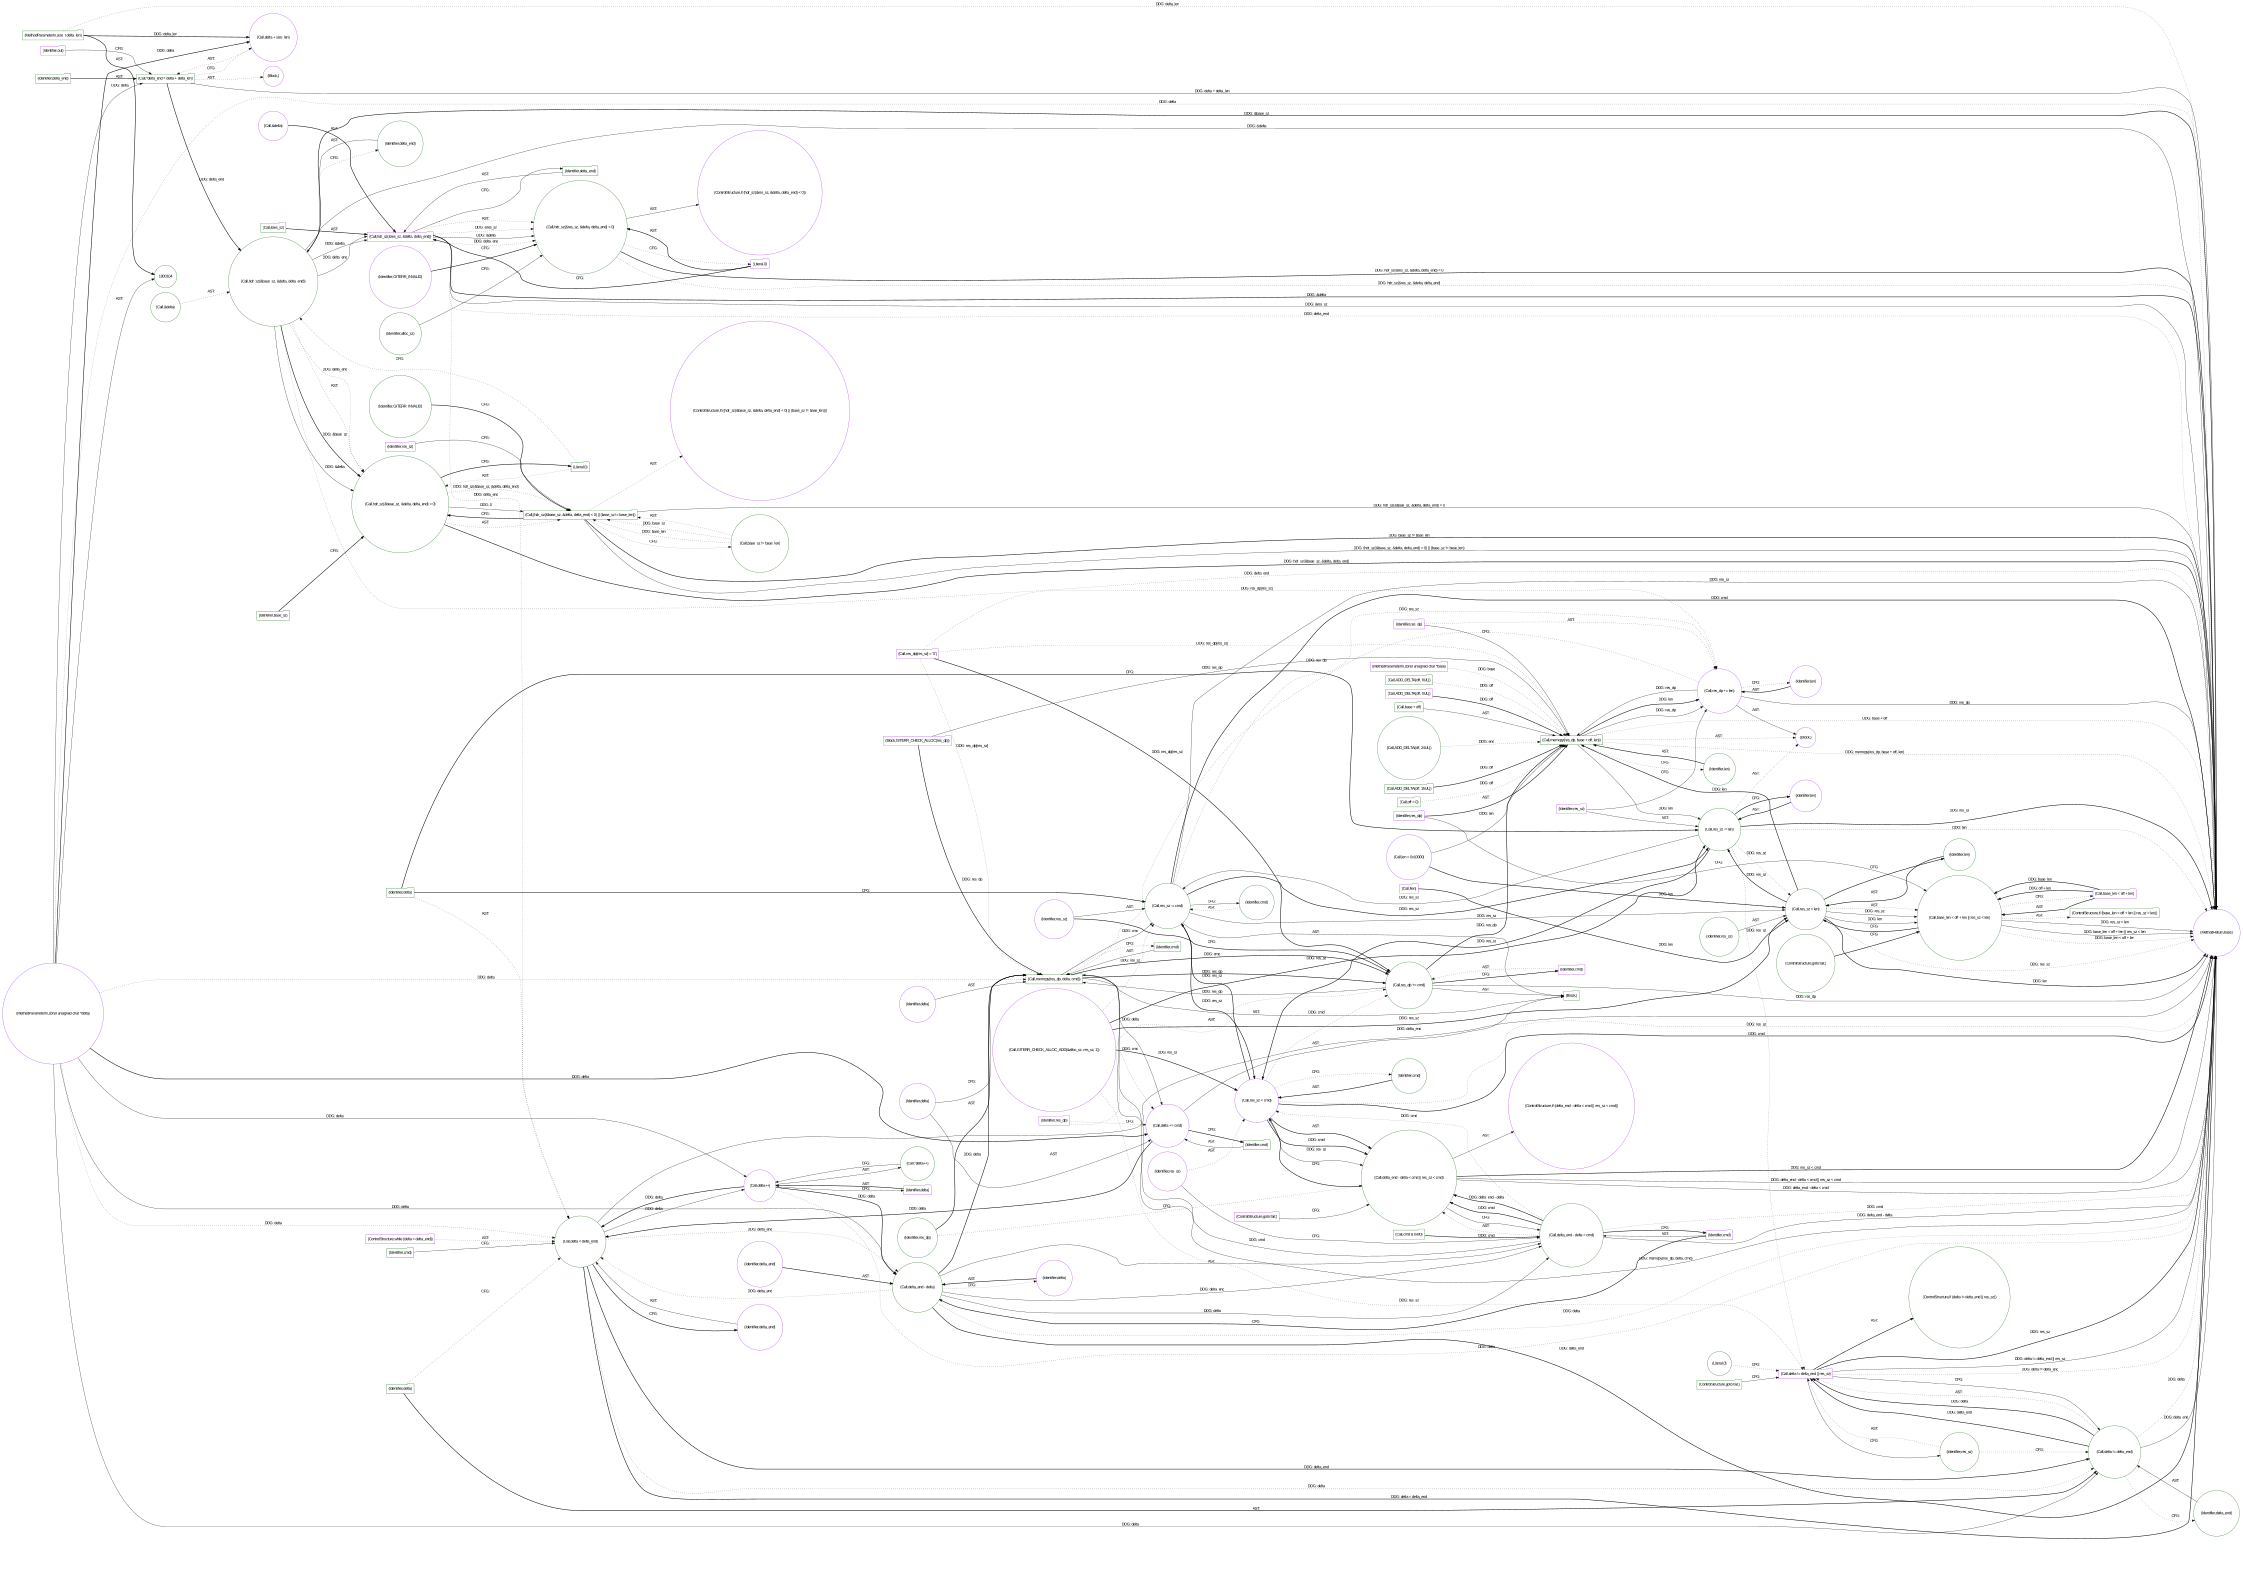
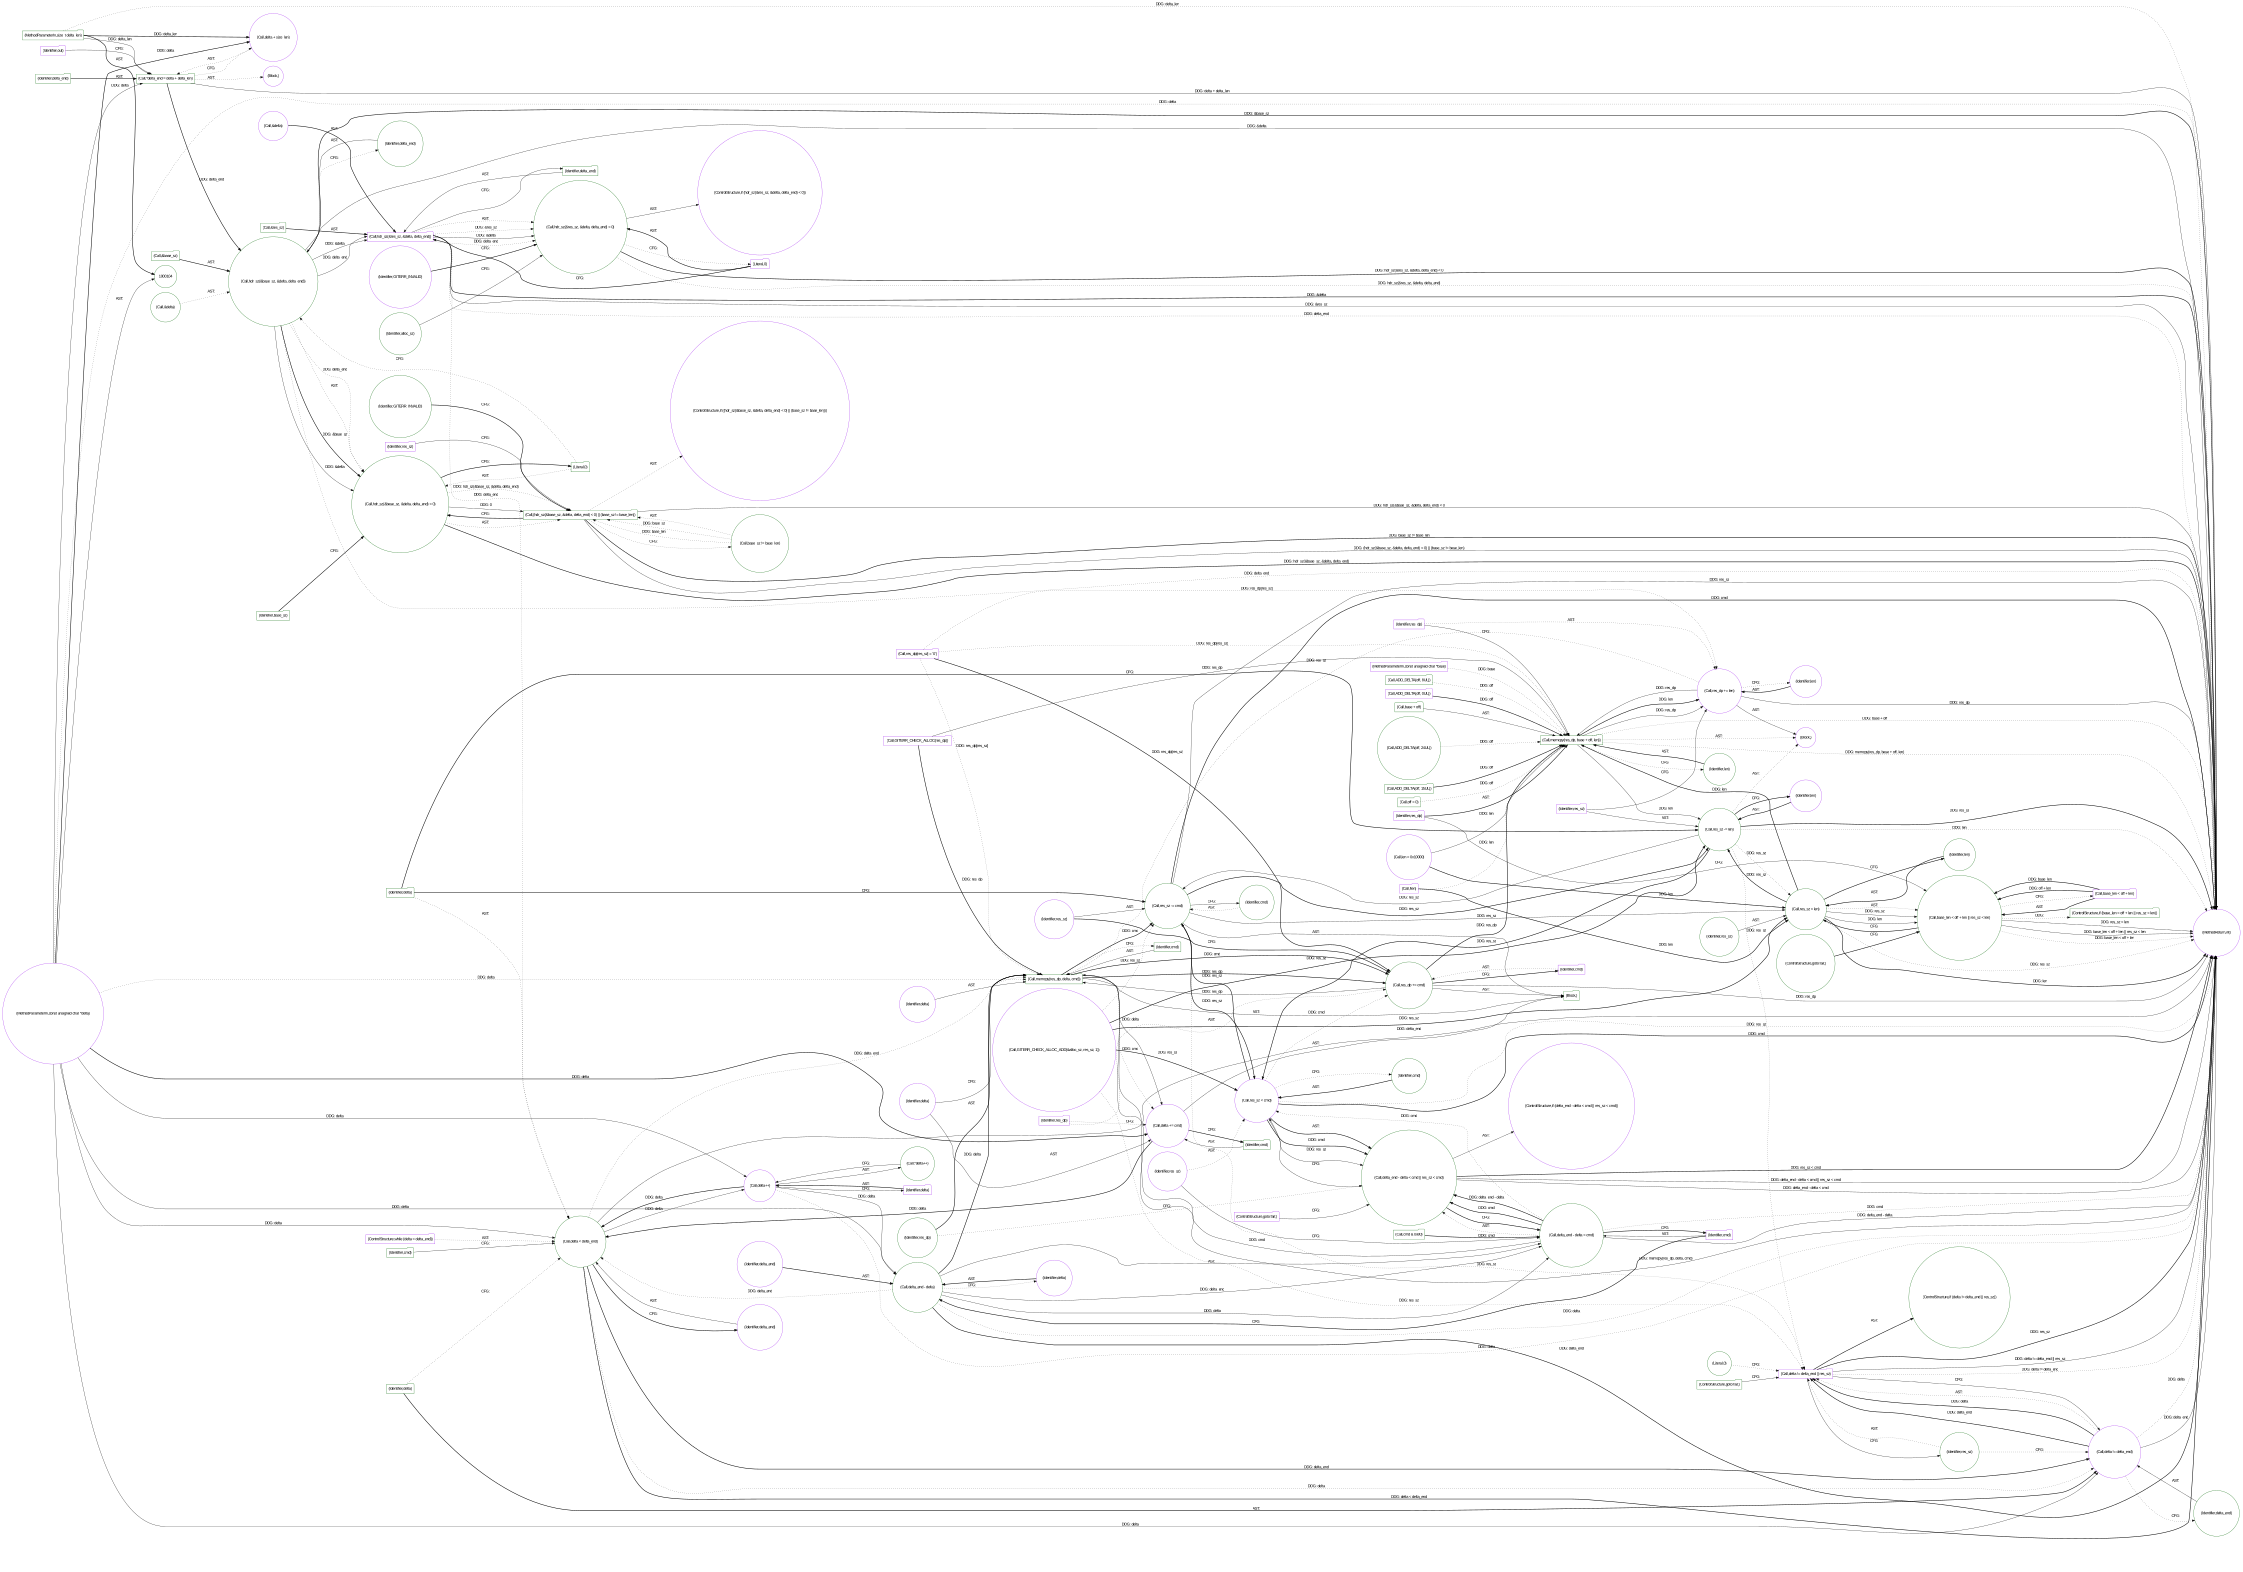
edge "(MethodParameterIn,size_t delta_len)" -> "(Call,*delta_end = delta + delta_len)": added, label "DDG: delta_len"
node "(Call,&base_sz)": added
edge "(Call,res_sz -= cmd)" -> "(Call,res_dp += len)": now "(Call,res_sz -= cmd)" -> "(Call,delta != delta_end || res_sz)"
edge "(Call,res_dp += len)" -> "(Call,memcpy(res_dp, delta, cmd))": label "DDG: res_dp" -> "DDG: res_sz"
node "(Block,GITERR_CHECK_ALLOC(res_dp))": label "(Block,GITERR_CHECK_ALLOC(res_dp))" -> "(Call,GITERR_CHECK_ALLOC(res_dp))"
edge "(Call,ADD_DELTA(off, 24UL))" -> "(Call,memcpy(res_dp, base + off, len))": label "DDG: end" -> "DDG: off"
edge "(Call,!len)" -> "(Call,memcpy(res_dp, base + off, len))": added, label "DDG: len"
edge "(Call,base_len < off + len || res_sz < len)" -> "(ControlStructure,if (base_len < off + len || res_sz < len))": label "AST: " -> "DDG: "
node "(MethodReturn,base)": label "(MethodReturn,base)" -> "(MethodReturn,int)"
edge "(Call,memcpy(res_dp, delta, cmd))" -> "(Call,res_sz -= cmd)": style solid -> bold
edge "(Call,delta_end - delta < cmd || res_sz < cmd)" -> "(Call,res_sz < cmd)": style bold -> solid
edge "(Call,delta++)" -> "(Call,delta_end - delta)": style bold -> solid
edge "(Call,delta_end - delta < cmd || res_sz < cmd)" -> "(Call,delta_end - delta < cmd)": style solid -> bold
edge "(MethodParameterIn,const unsigned char *delta)" -> "(Call,delta < delta_end)": style dotted -> solid
edge "(Call,delta < delta_end)" -> "(Call,delta_end - delta)": now "(Call,delta < delta_end)" -> "(Call,memcpy(res_dp, delta, cmd))"
node "(Call,delta != delta_end)": color darkgreen -> purple
